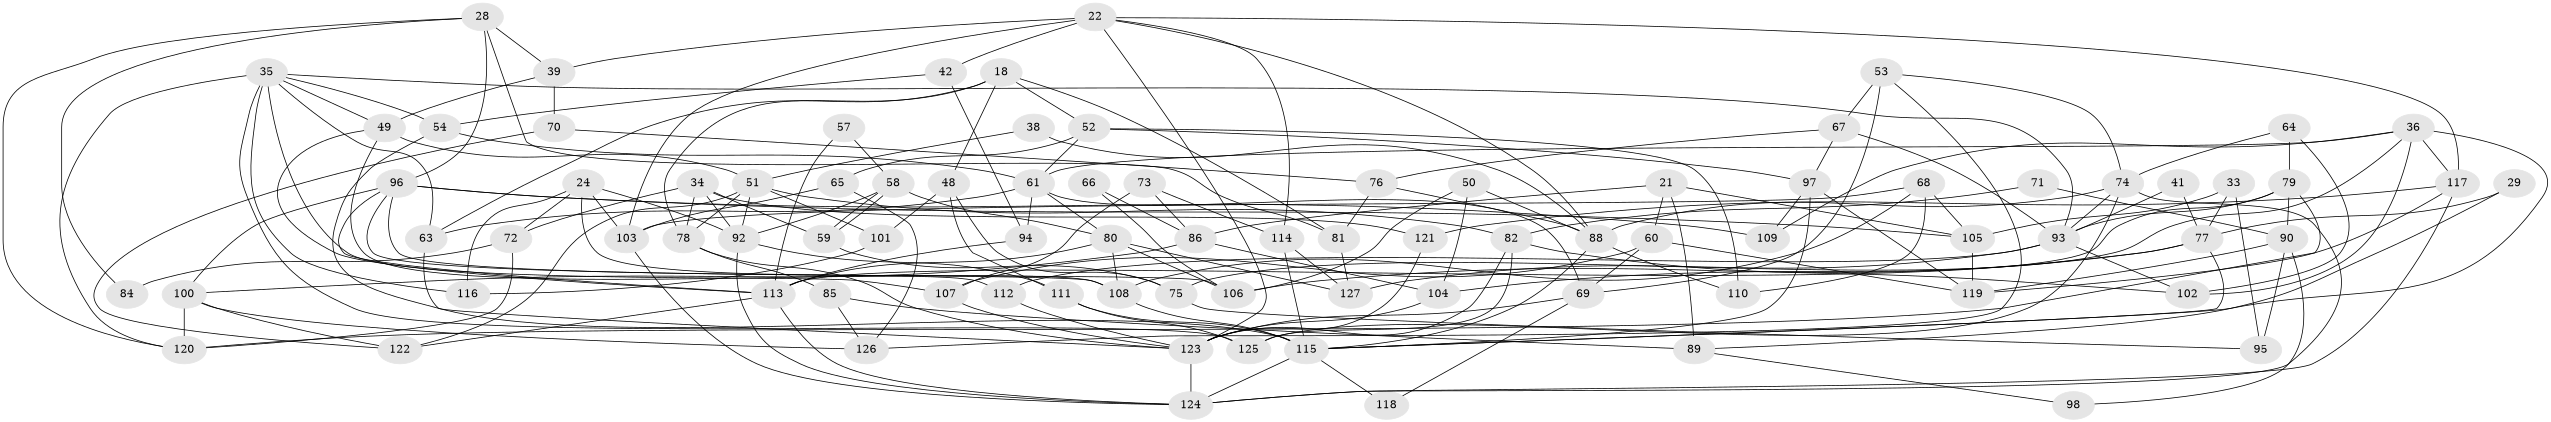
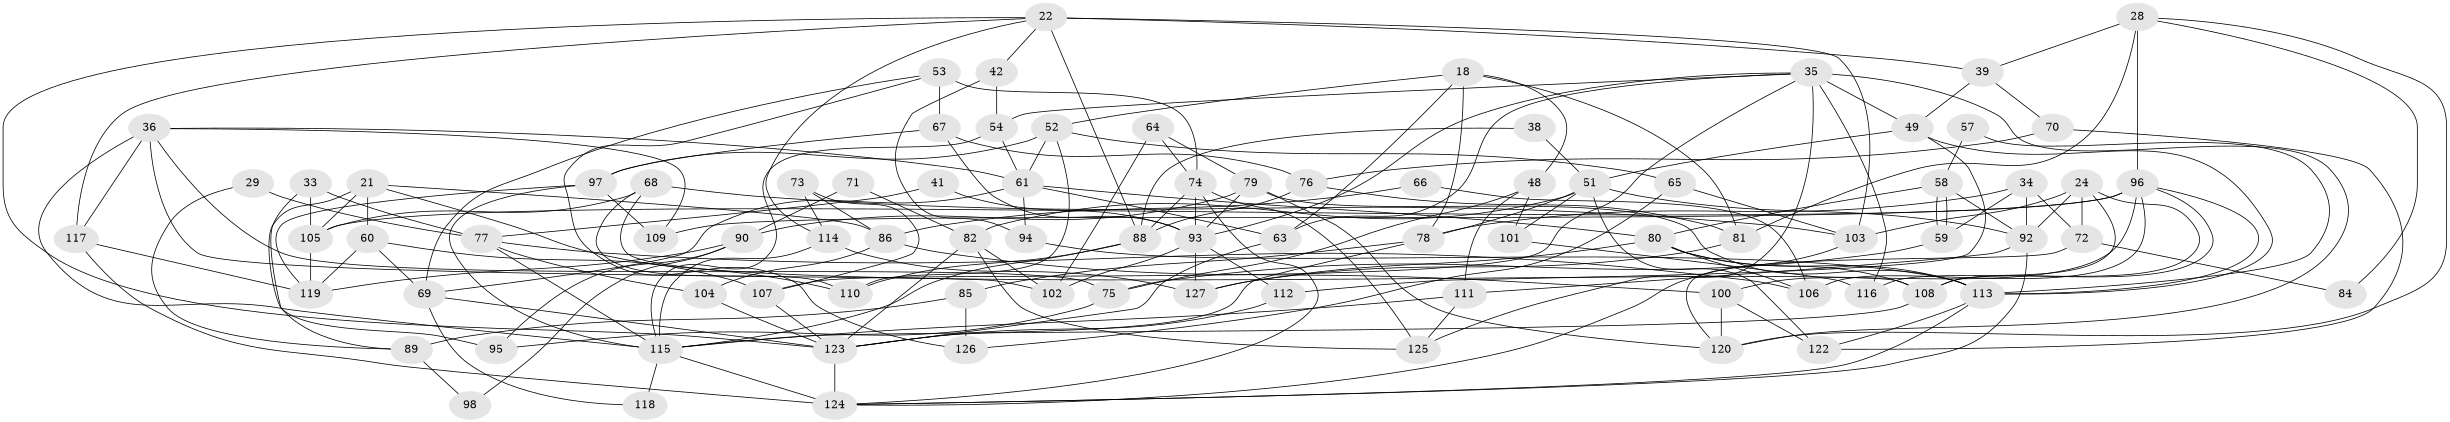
node "50": removed
node "121": removed
edge "21" -- "110": added
edge "100" -- "126": removed
